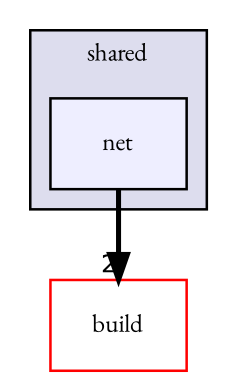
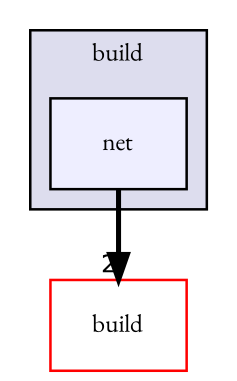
cluster "shared": label "shared" -> "build"
